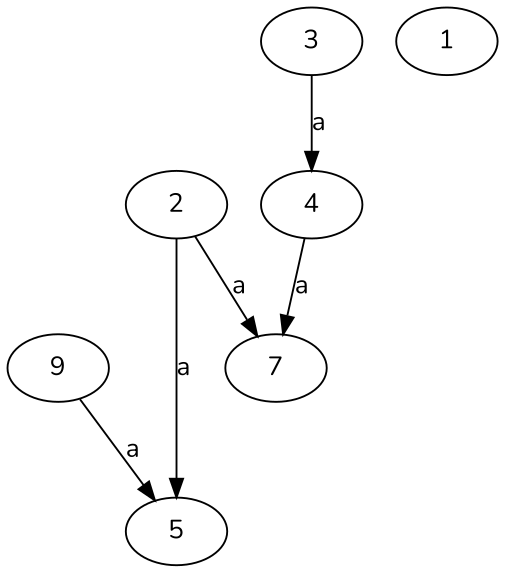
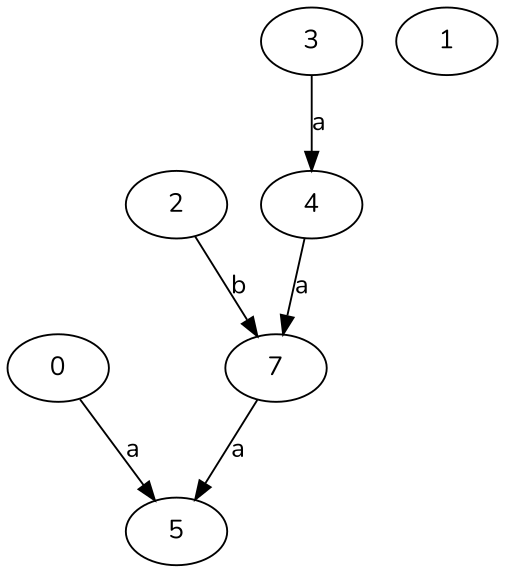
edge "2" -> "7": label "a" -> "b"
edge "2" -> "5": now "7" -> "5"
node "9": label "9" -> "0"
